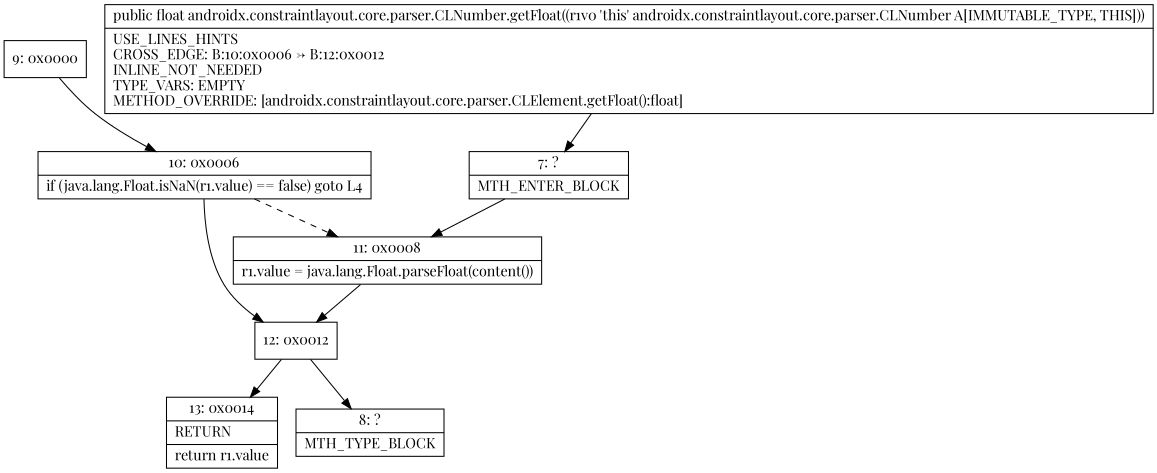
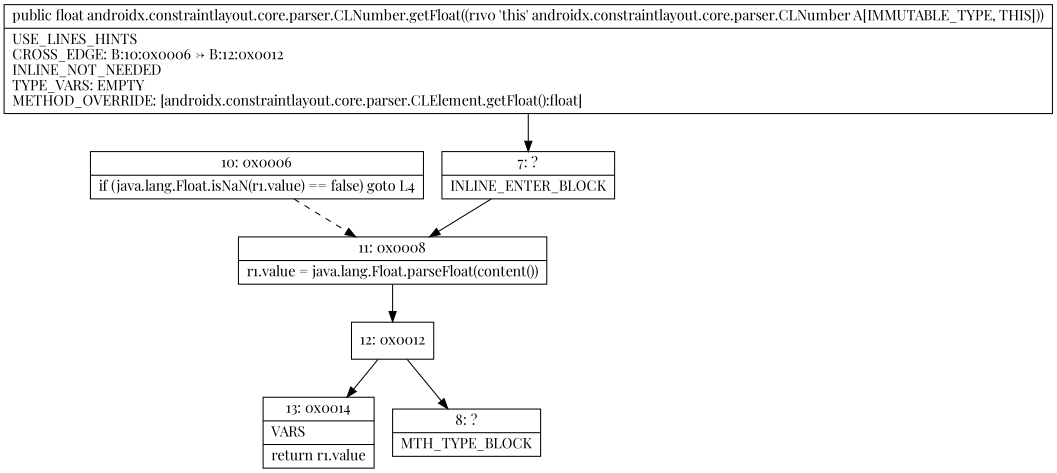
node "9: 0x0000": removed
node "7: ?": text "MTH_ENTER_BLOCK" -> "INLINE_ENTER_BLOCK"
edge "10: 0x0006" -> "12: 0x0012": removed
node "13: 0x0014": text "RETURN" -> "VARS"
